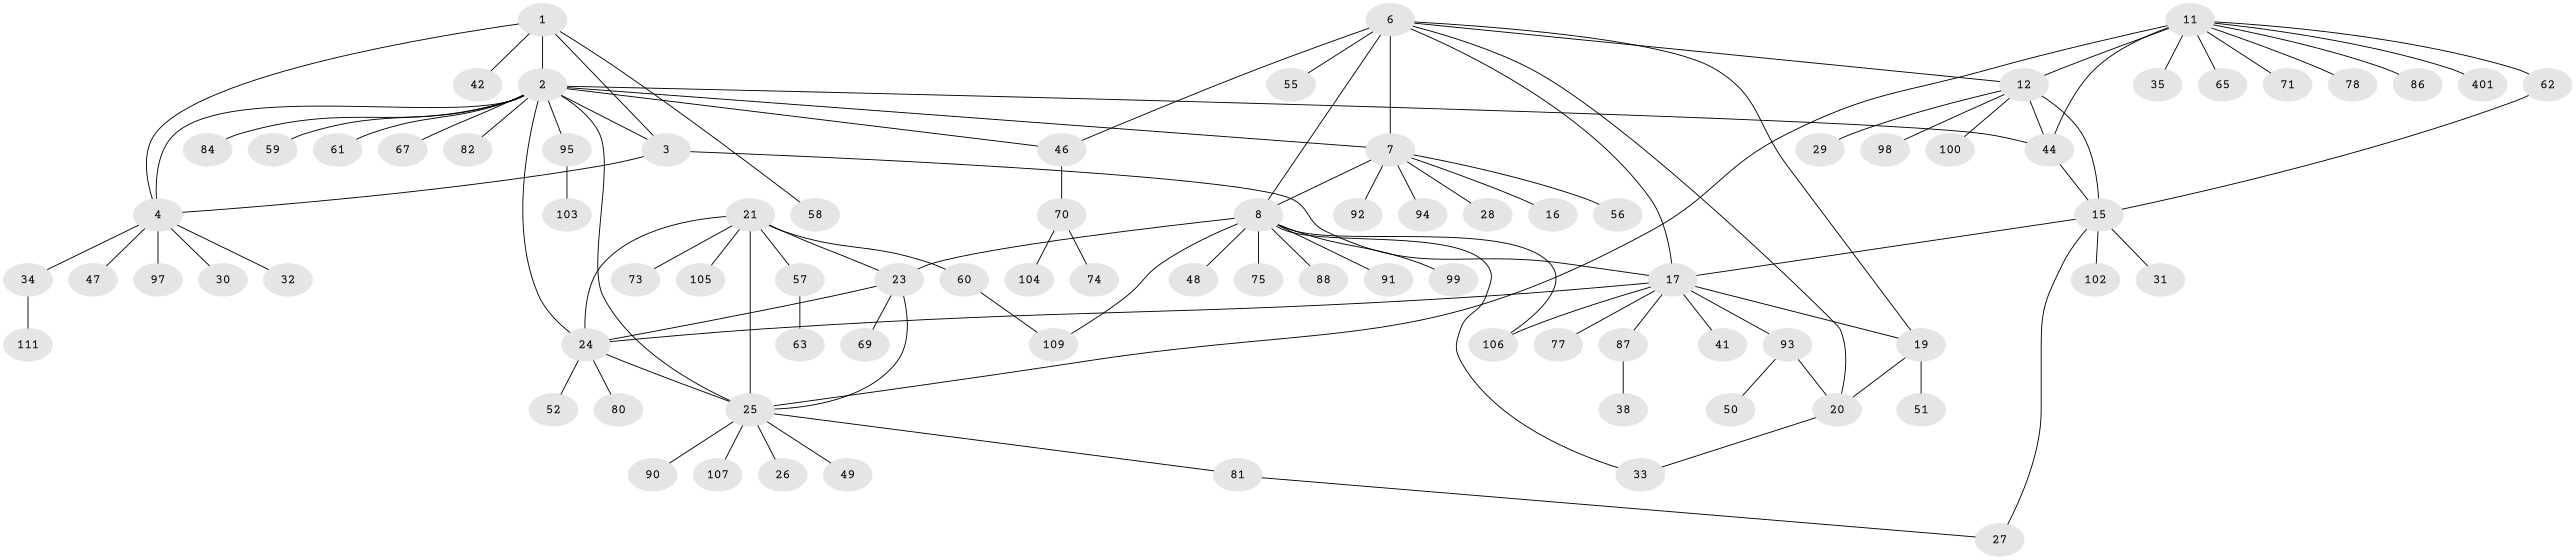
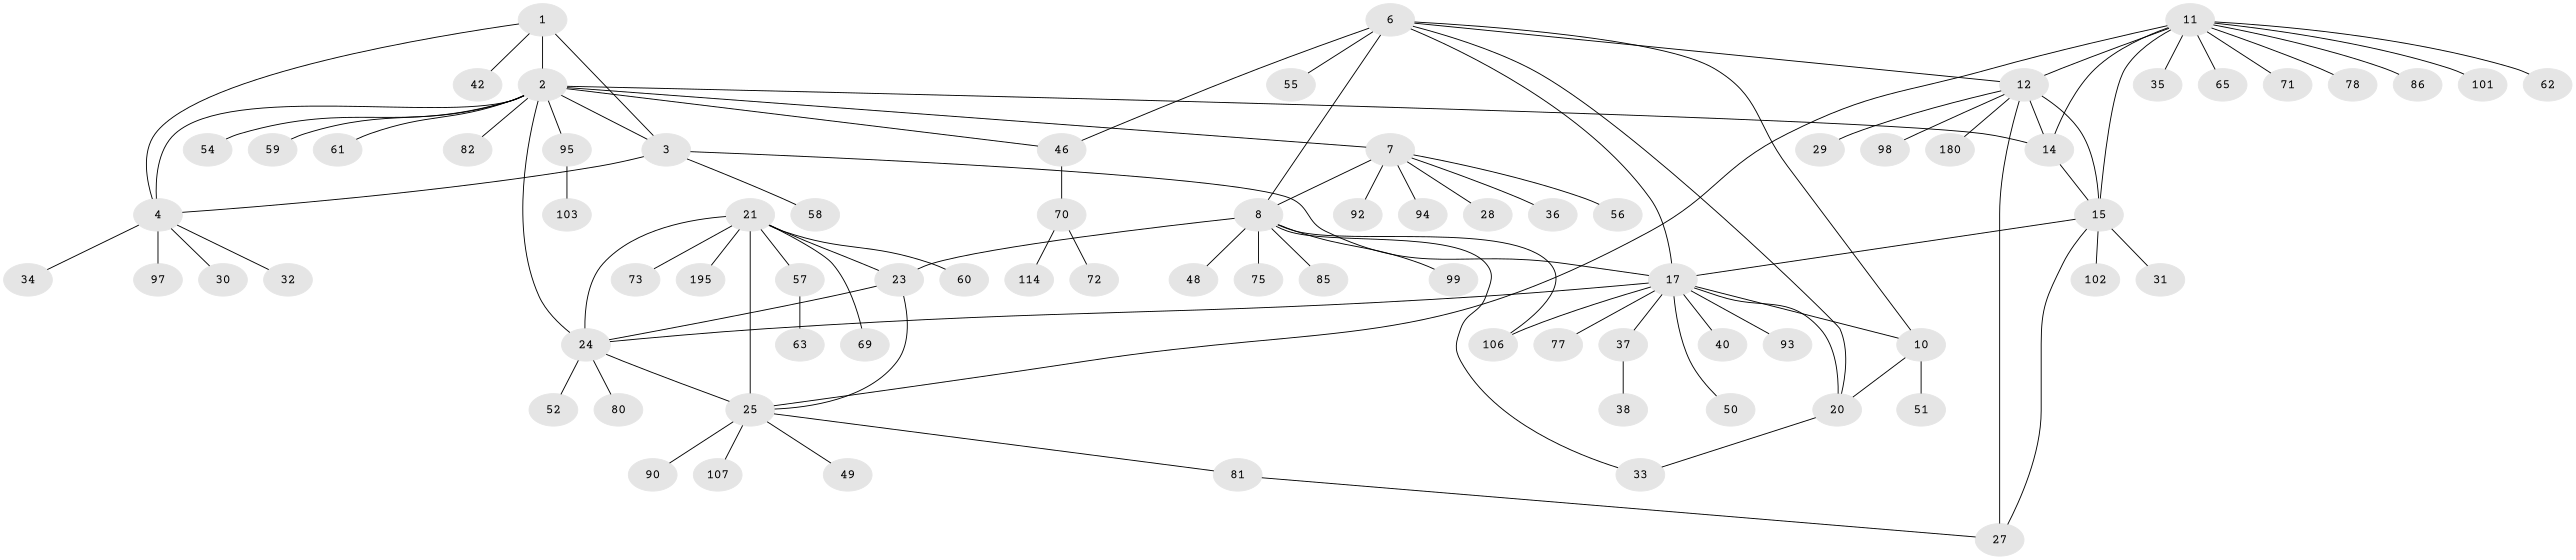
edge "6" -- "7": removed
node "401": label "401" -> "101"
edge "1" -- "58": now "3" -- "58"
node "84": label "84" -> "54"
node "67": removed
node "100": label "100" -> "180"
node "44": label "44" -> "14"
edge "62" -- "15": now "11" -- "15"
node "16": label "16" -> "36"
edge "2" -- "25": removed
node "47": removed
node "105": label "105" -> "195"
node "104": label "104" -> "114"
node "74": label "74" -> "72"
node "88": label "88" -> "85"
node "91": removed
edge "12" -- "27": added
edge "23" -- "69": now "21" -- "69"
node "111": removed
node "109": removed
node "87": label "87" -> "37"
node "41": label "41" -> "40"
node "19": label "19" -> "10"
edge "93" -- "50": now "17" -- "50"
edge "93" -- "20": now "17" -- "20"
node "26": removed
